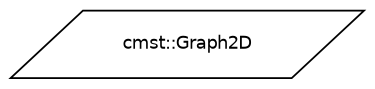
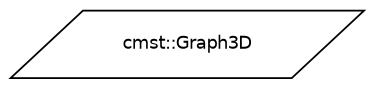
node "cmst::Graph2D": label "cmst::Graph2D" -> "cmst::Graph3D"
